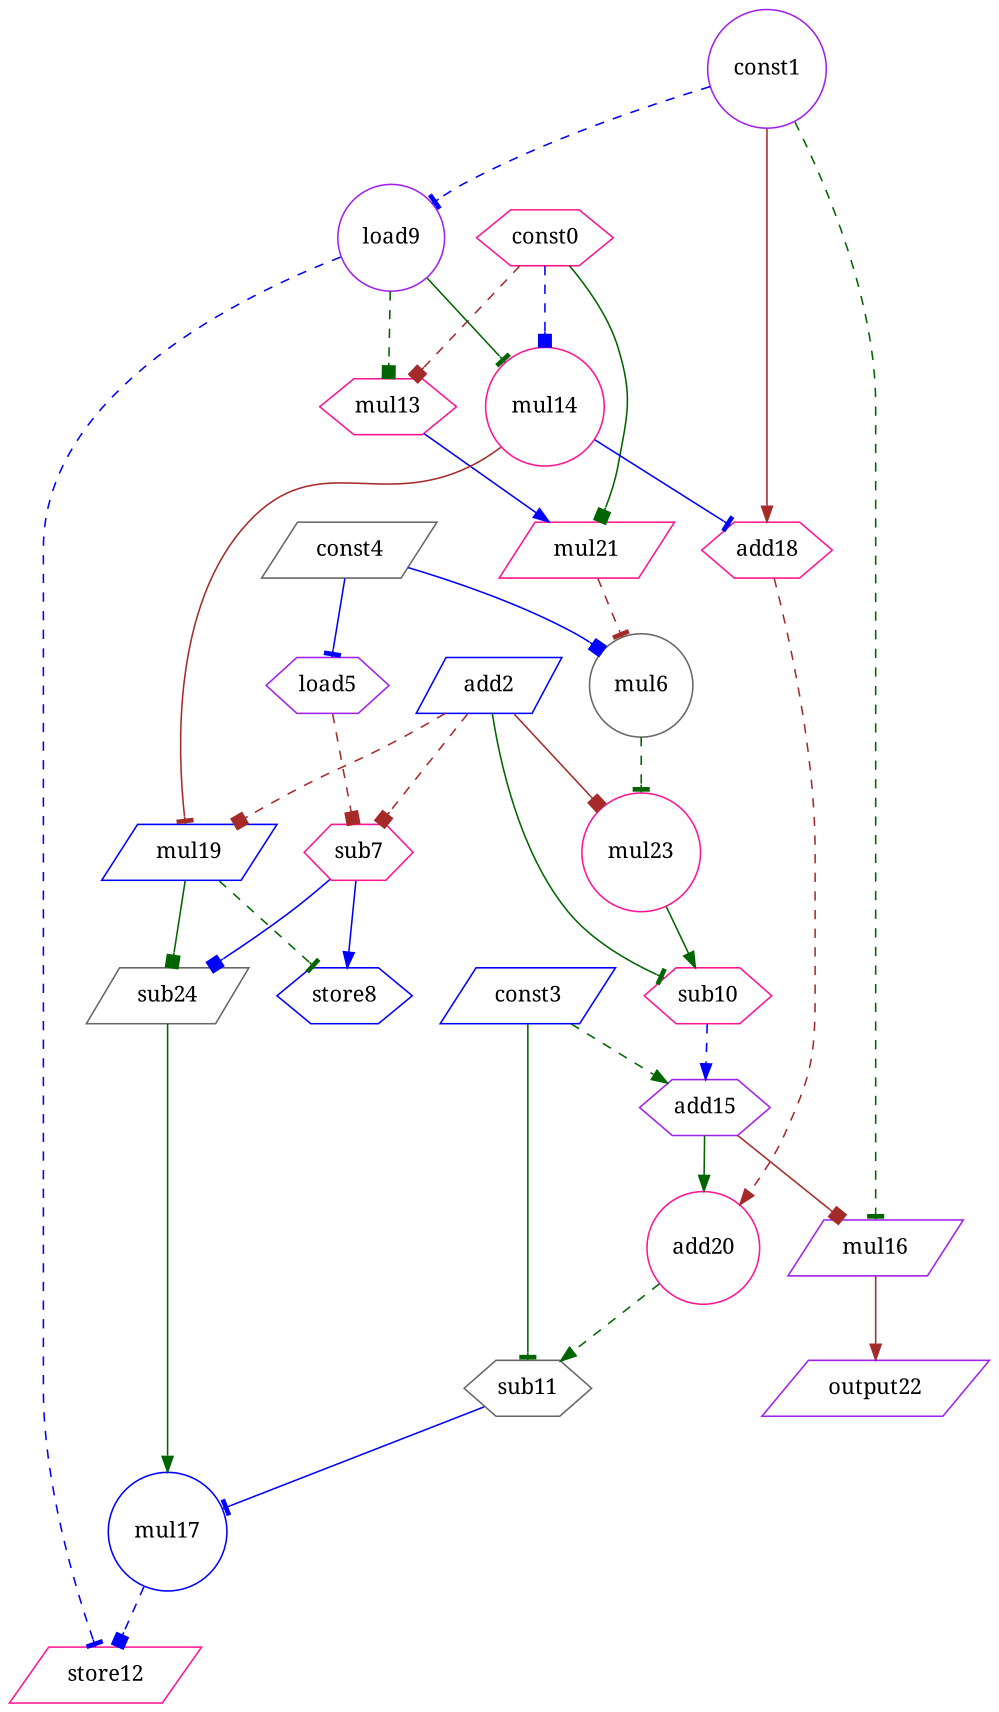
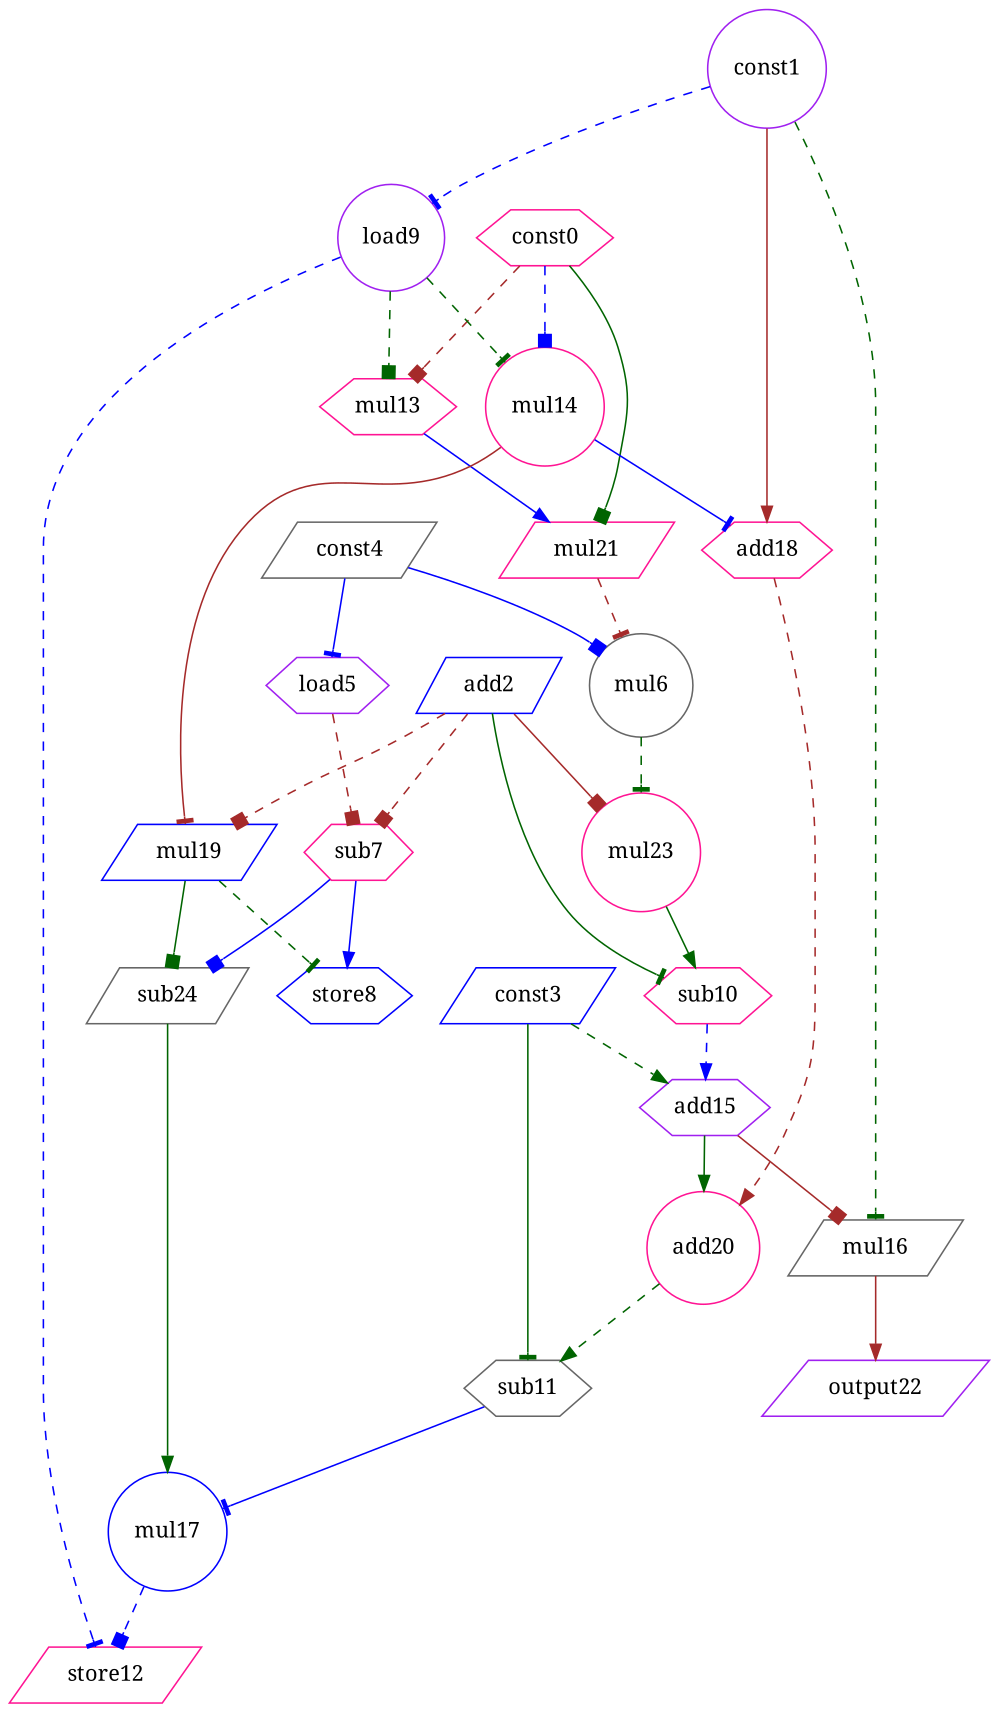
edge "load9" -> "mul14": style solid -> dashed
node "mul16": color purple -> gray40
